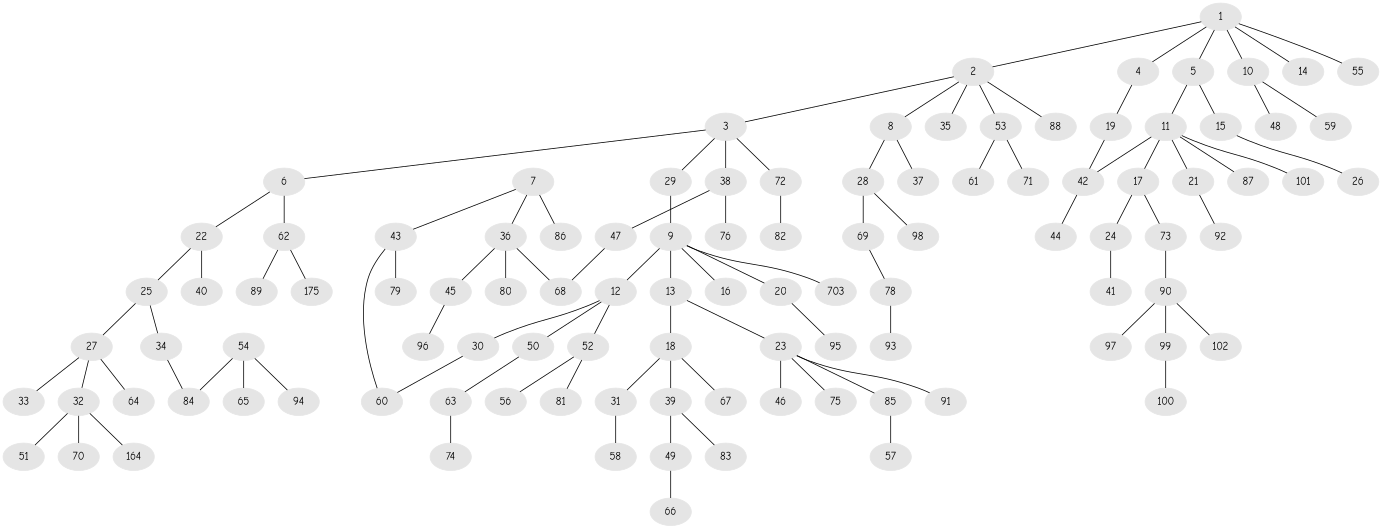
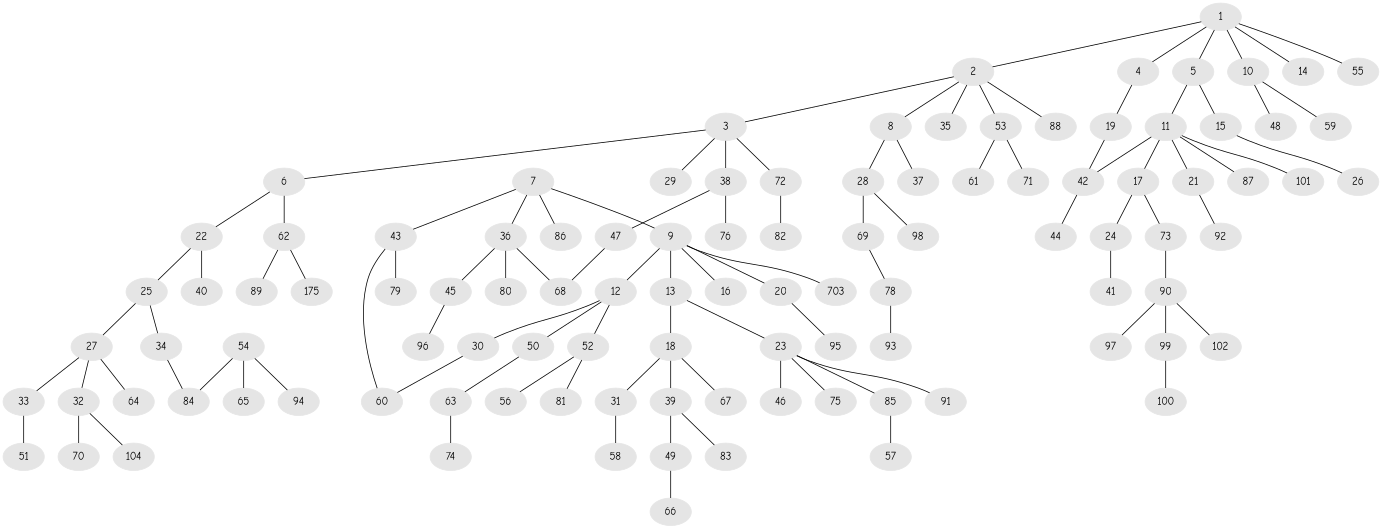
edge "29" -- "9": now "7" -- "9"
edge "32" -- "51": now "33" -- "51"
node "164": label "164" -> "104"
